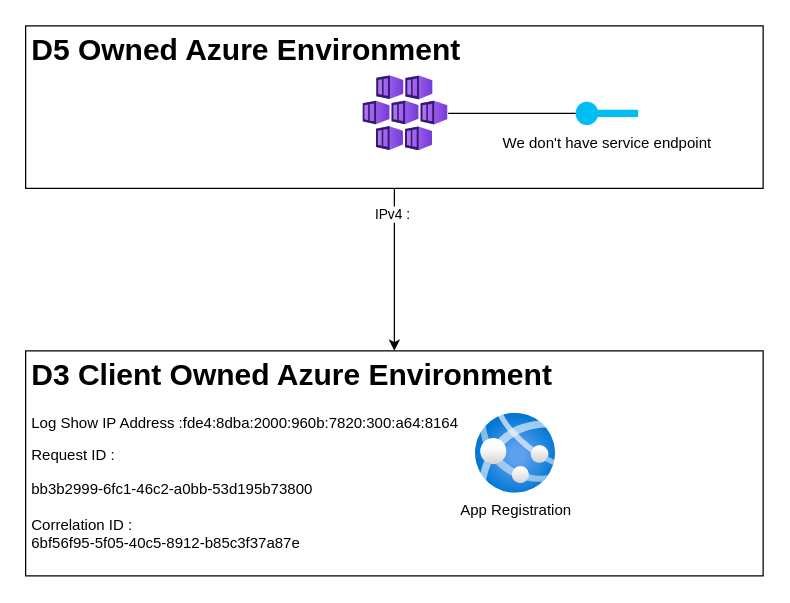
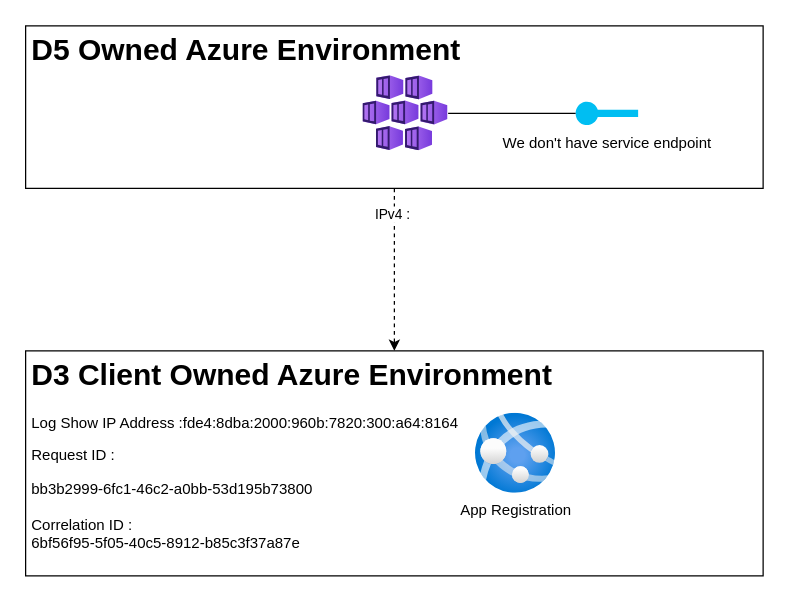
edge "D5 Owned Azure Environment" -> "D3 Client Owned Azure EnvironmentLog Show IP Address :fde4:8dba:2000:960b:7820:300:a64:8164 Request ID : bb3b2999-6fc1-46c2-a0bb-53d195b73800 Correlation ID : 6bf56f95-5f05-40c5-8912-b85c3f37a87e": style solid -> dashed
